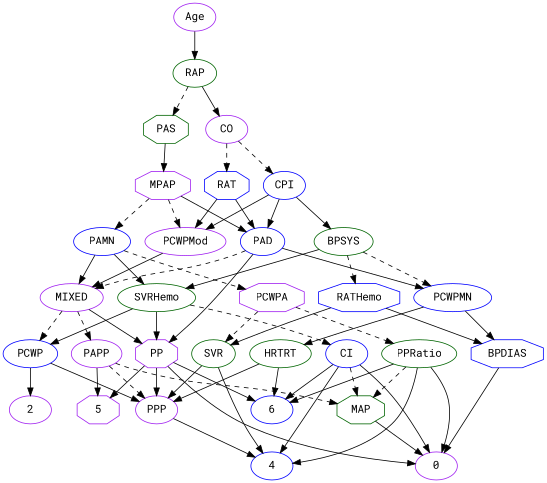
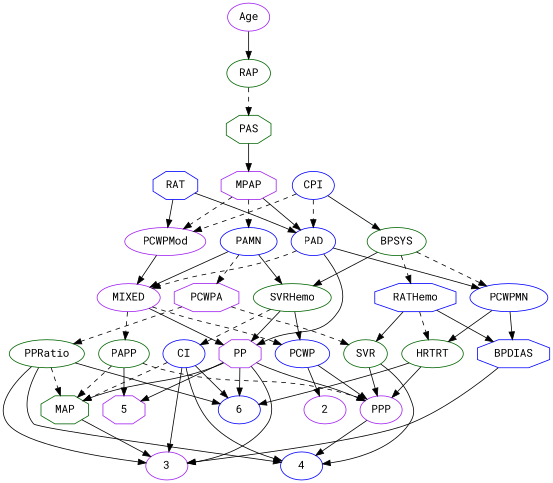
node "CO": removed
edge "CPI" -> "PAD": style solid -> dashed
edge "CPI" -> "PCWPMod": style solid -> dashed
edge "RATHemo" -> "HRTRT": added
node "PAPP": color purple -> darkgreen
edge "PP" -> "MAP": added
node "0": label "0" -> "3"
